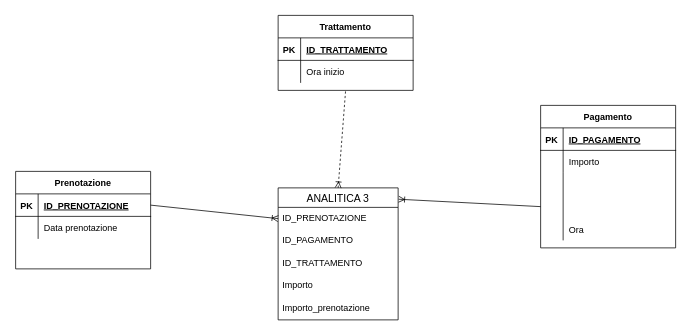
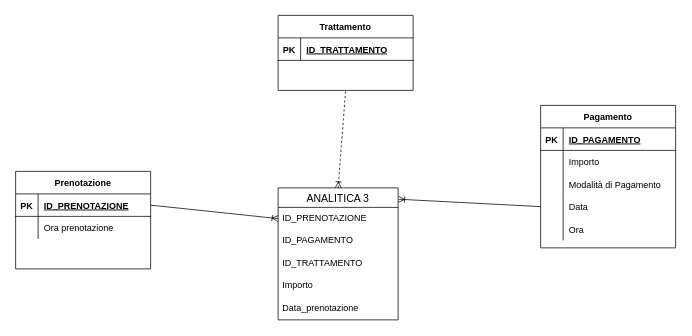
node "Ora inizio": removed
node "Modalità di Pagamento": added
node "Data": added
node "Data prenotazione": label "Data prenotazione" -> "Ora prenotazione"
node "Importo_prenotazione": label "Importo_prenotazione" -> "Data_prenotazione"
